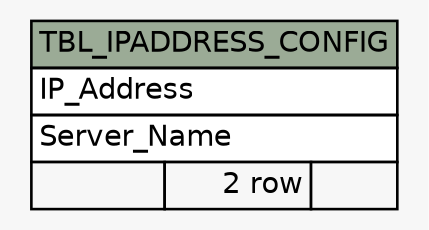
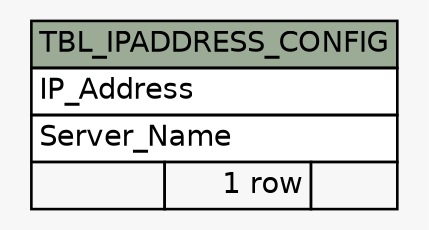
node "TBL_IPADDRESS_CONFIG": text "2 row" -> "1 row"
